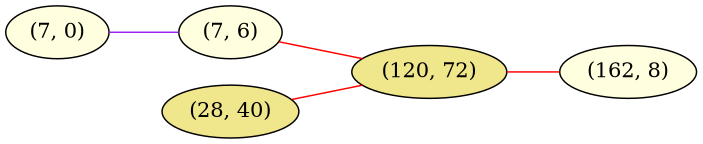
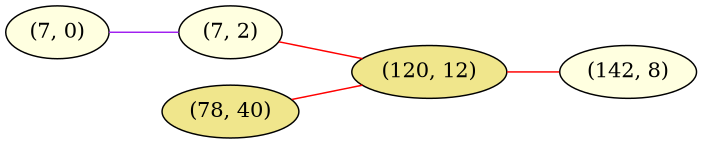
node "(7, 6)": label "(7, 6)" -> "(7, 2)"
node "(120, 72)": label "(120, 72)" -> "(120, 12)"
node "(162, 8)": label "(162, 8)" -> "(142, 8)"
node "(28, 40)": label "(28, 40)" -> "(78, 40)"
